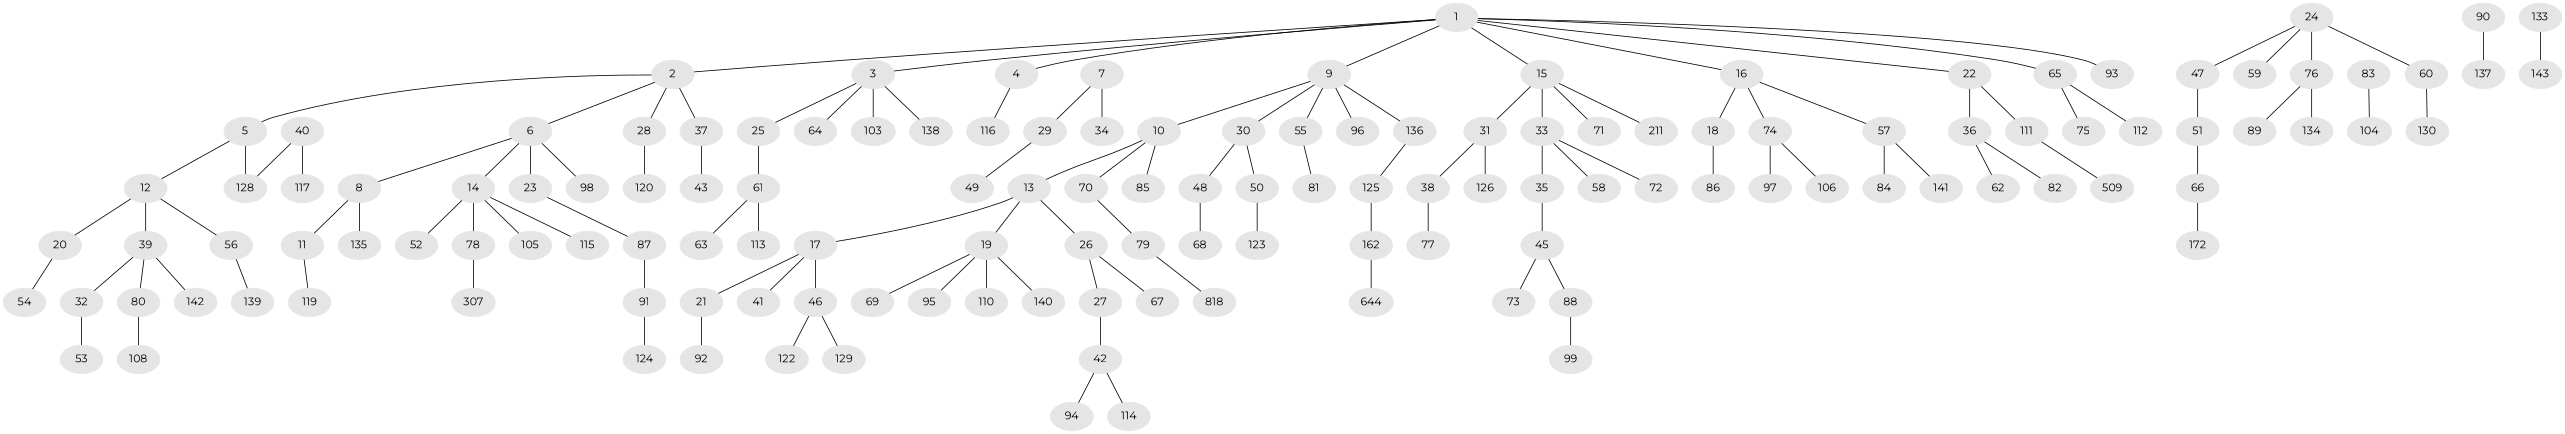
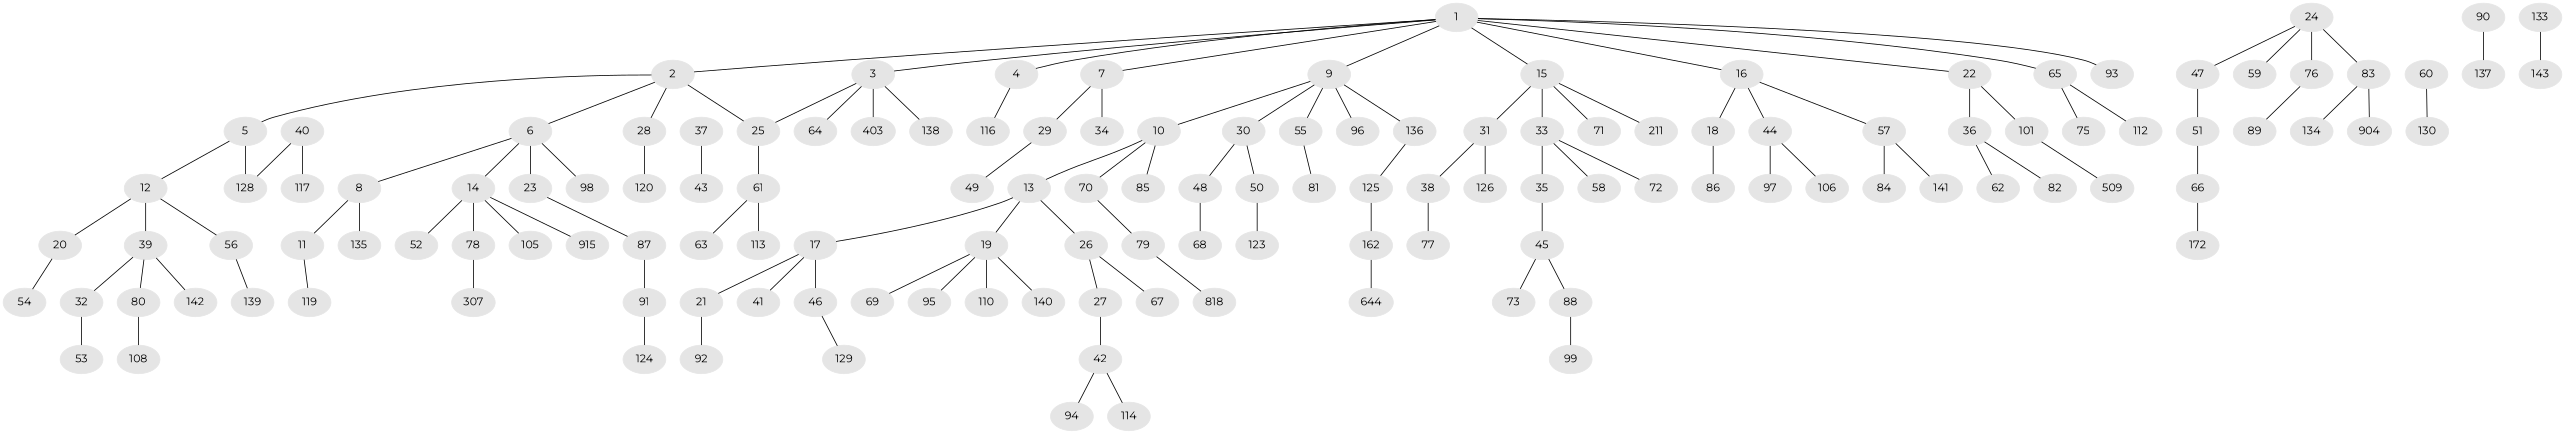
edge "1" -- "7": added
edge "24" -- "60": now "24" -- "83"
edge "2" -- "37": now "2" -- "25"
edge "76" -- "134": now "83" -- "134"
node "103": label "103" -> "403"
node "74": label "74" -> "44"
node "111": label "111" -> "101"
node "104": label "104" -> "904"
node "115": label "115" -> "915"
node "122": removed
